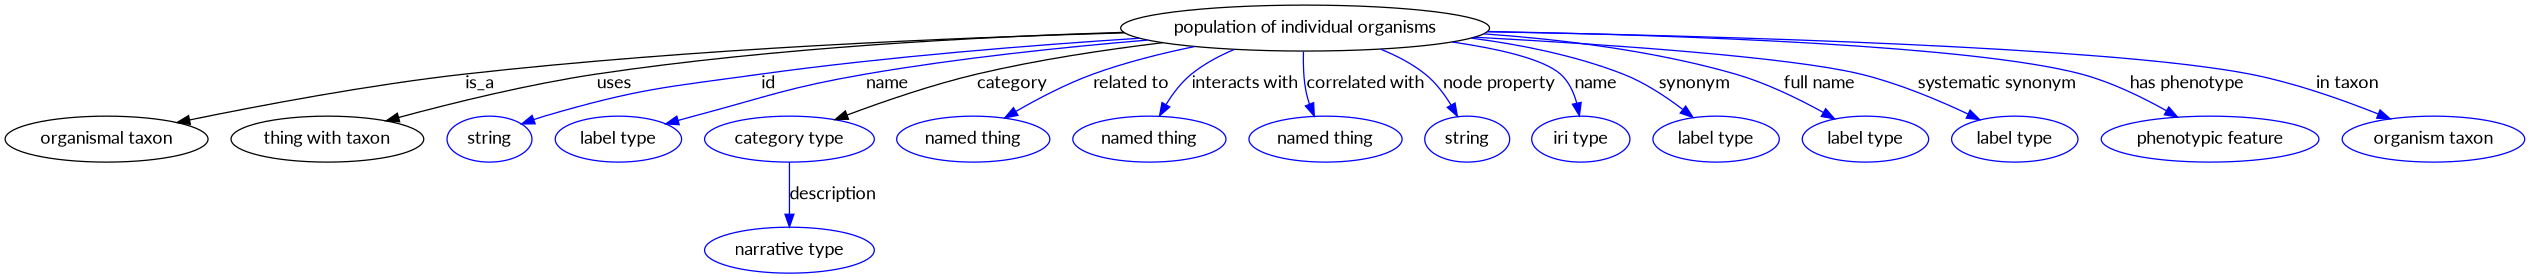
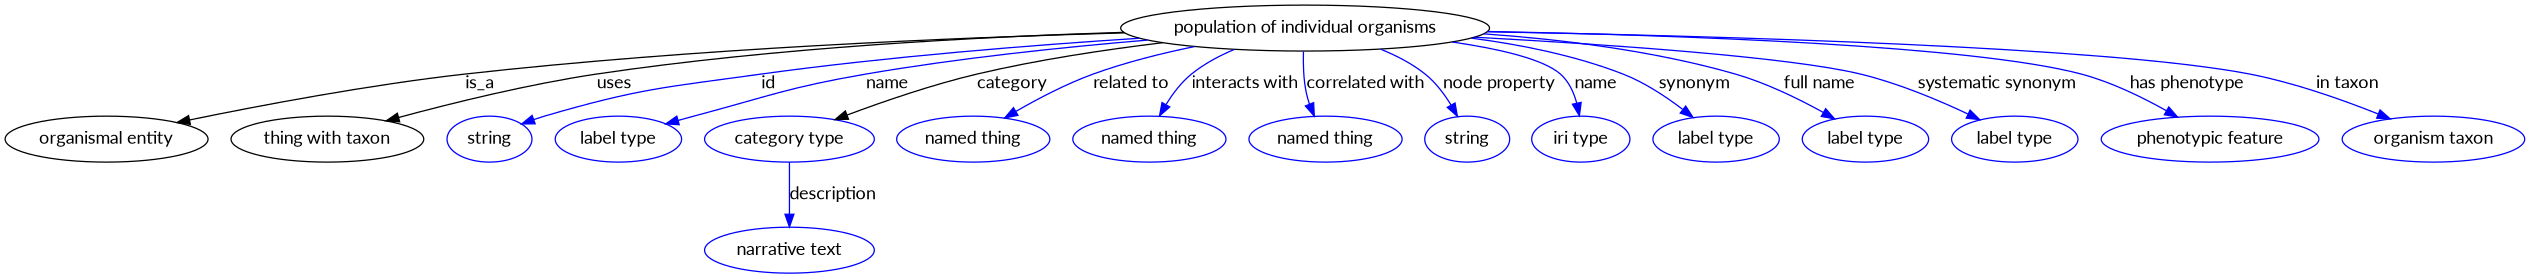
node "organismal taxon": label "organismal taxon" -> "organismal entity"
node "narrative type": label "narrative type" -> "narrative text"
